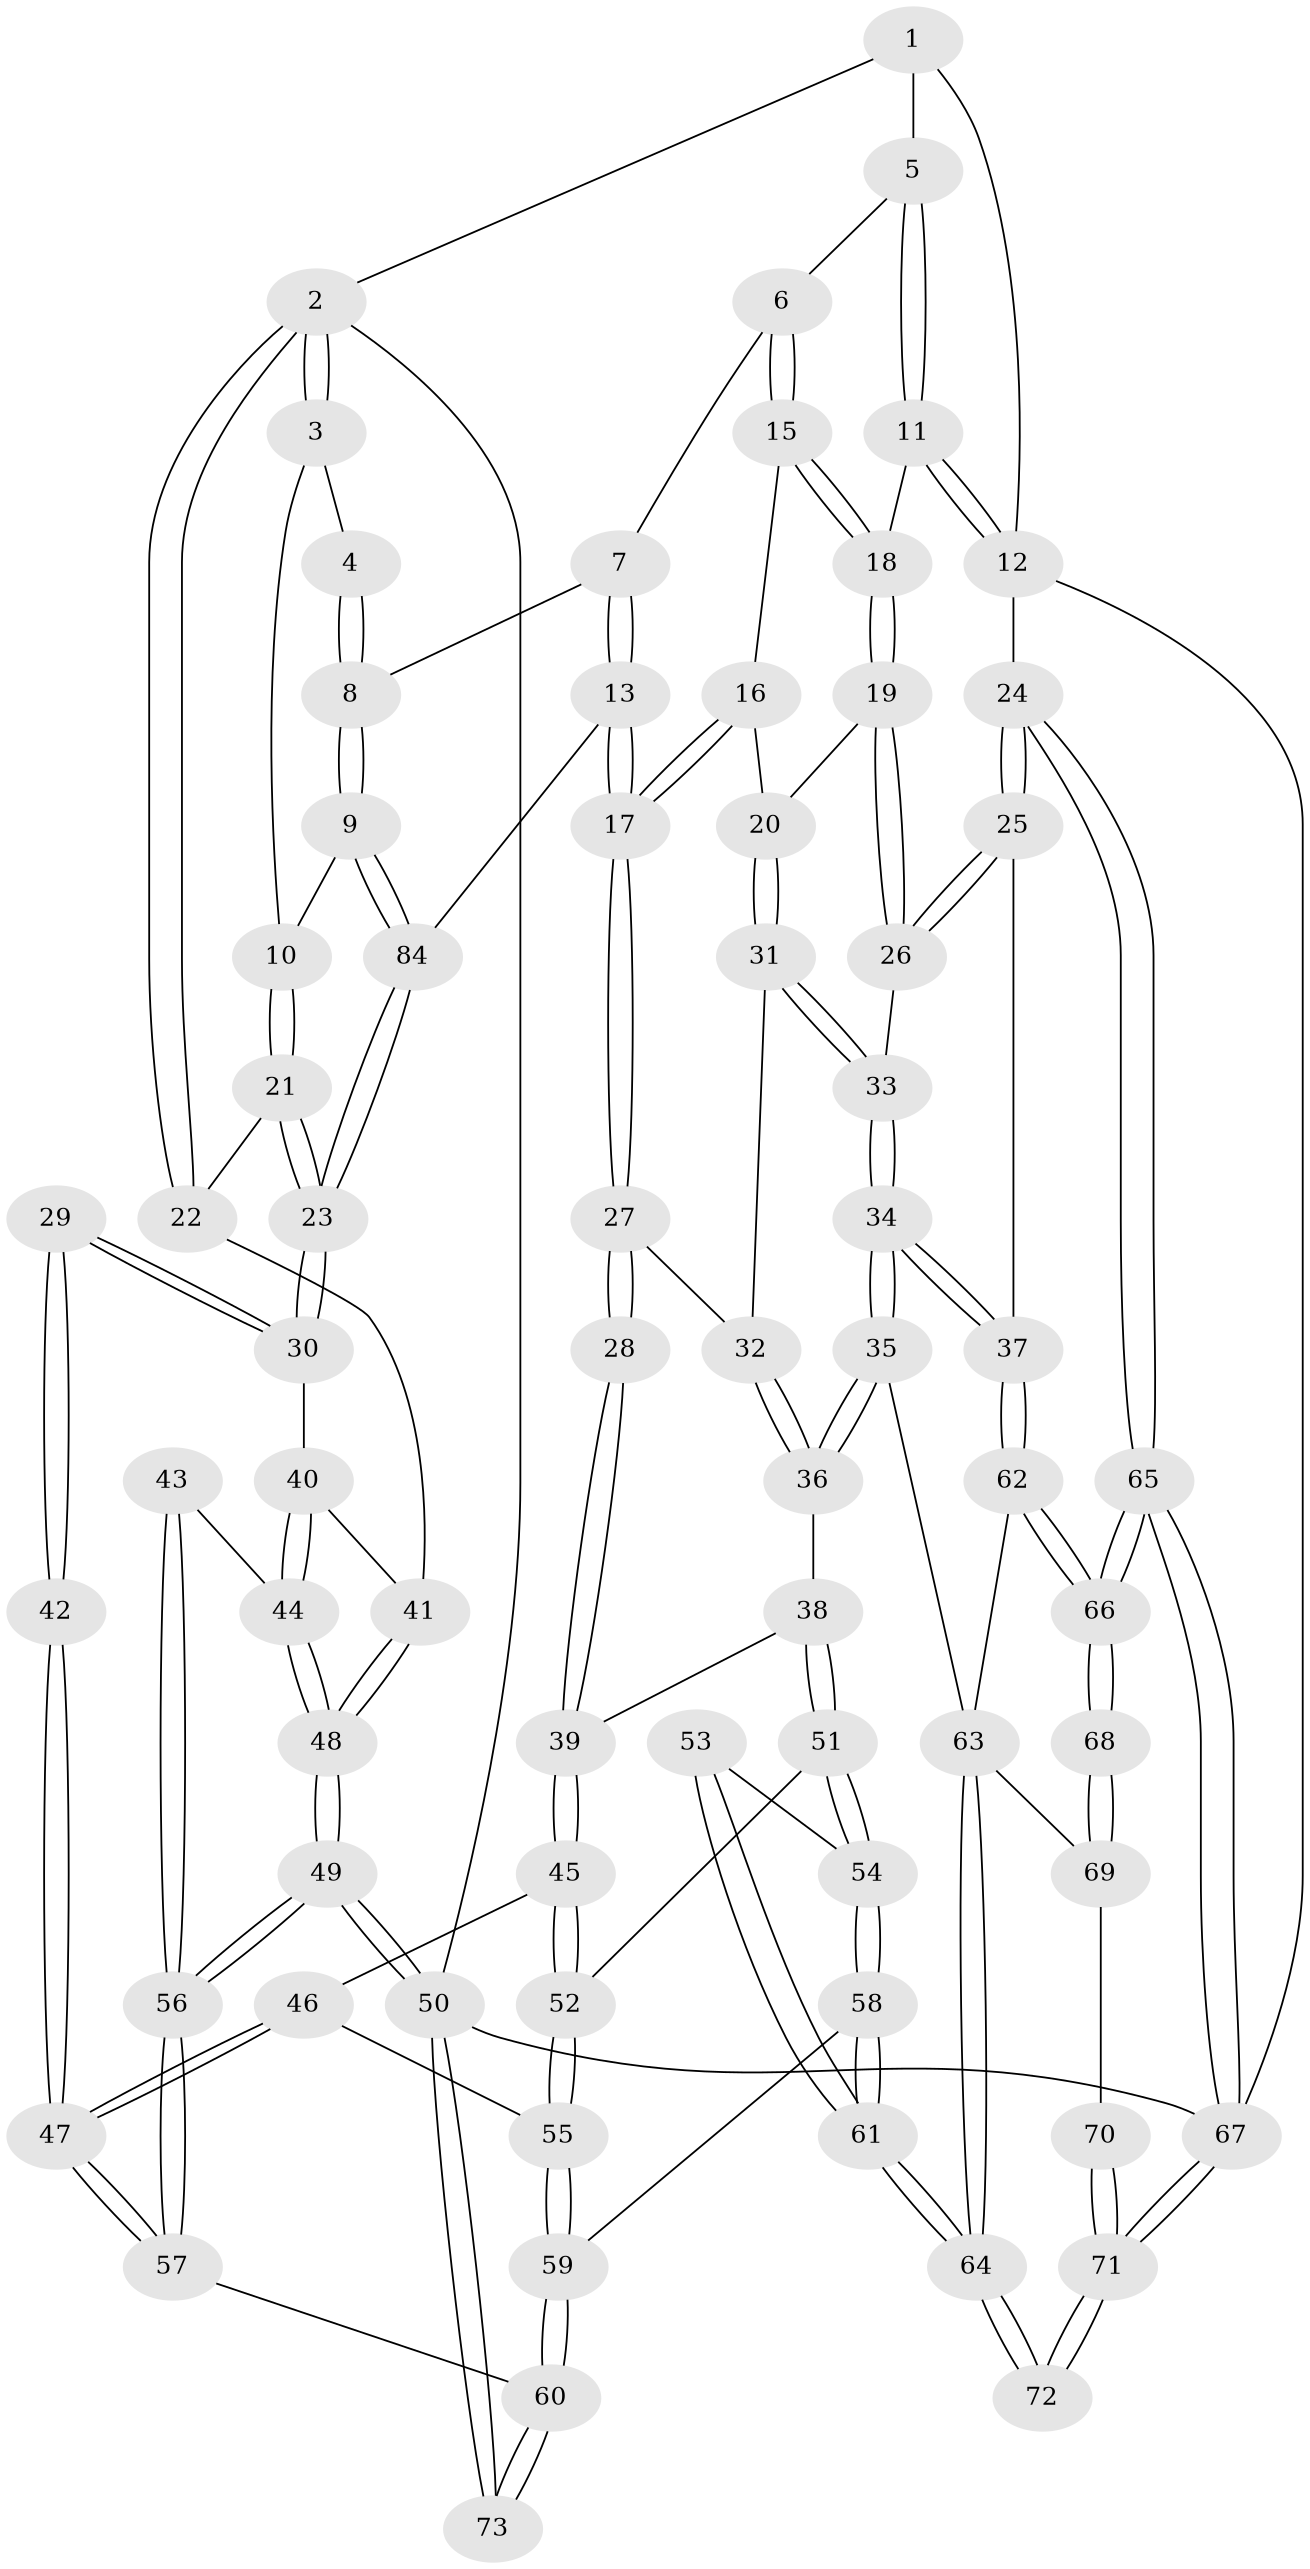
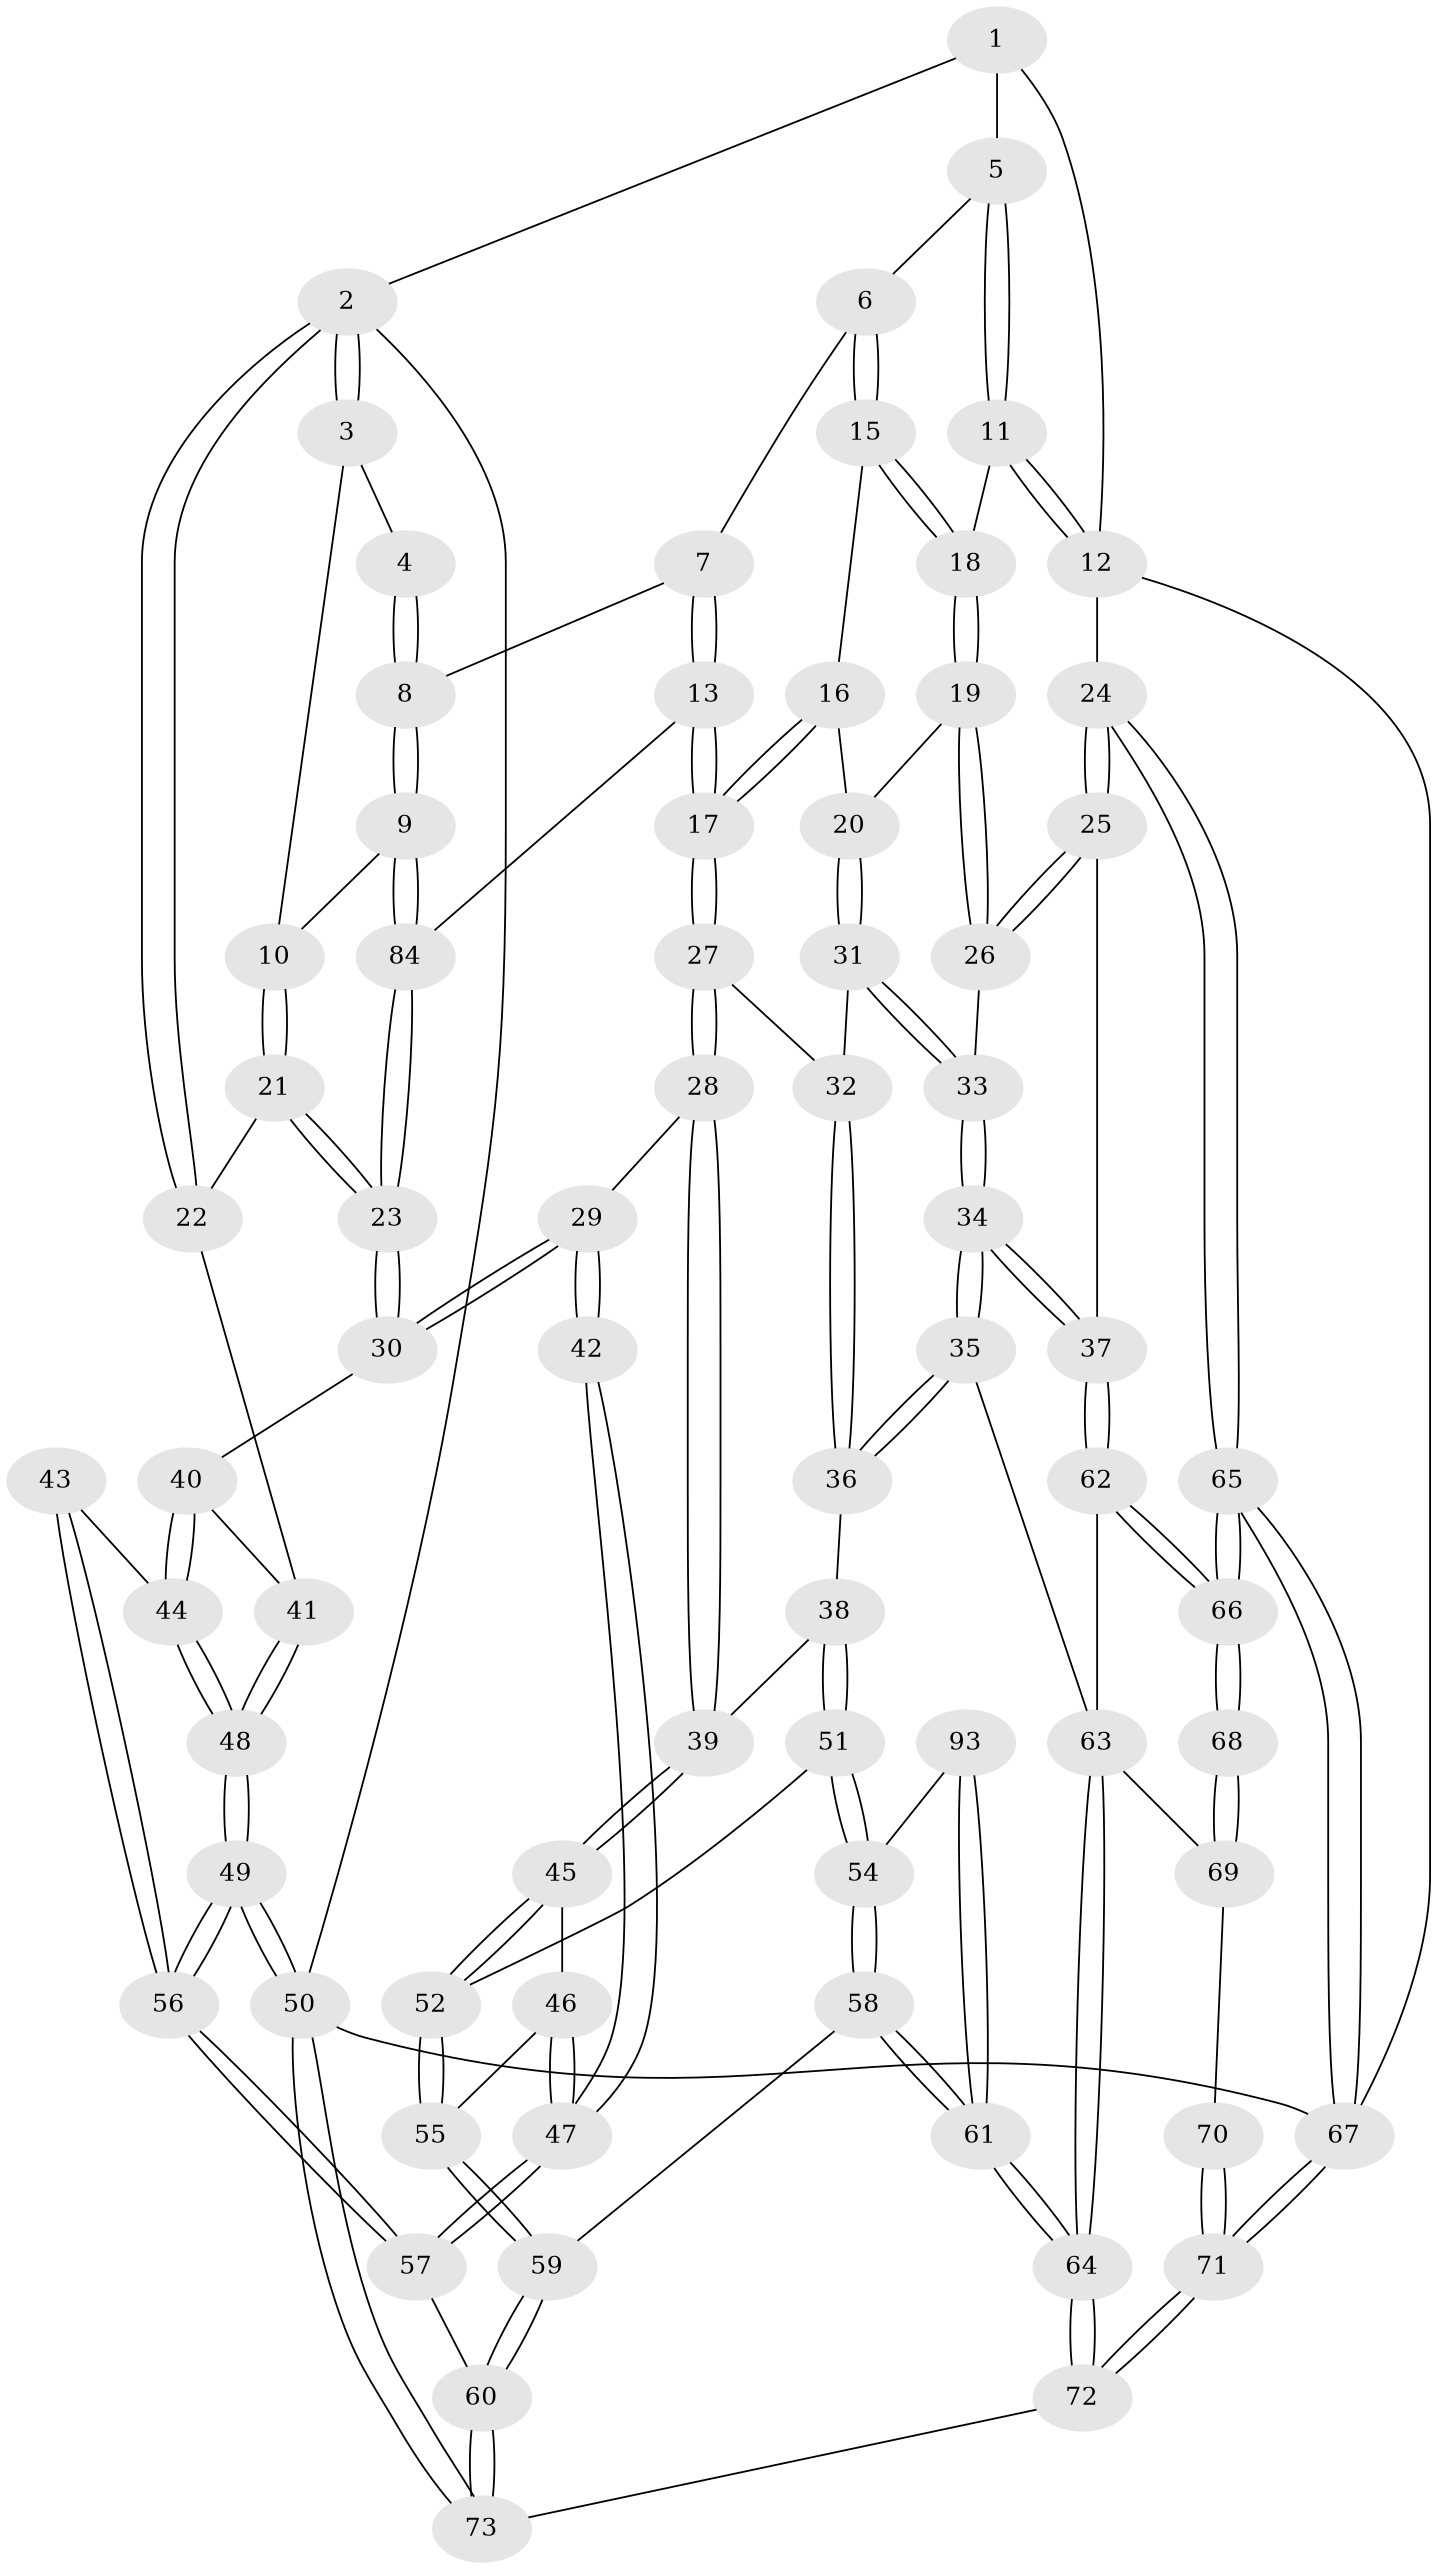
edge "28" -- "29": added
node "53": label "53" -> "93"
edge "72" -- "73": added
